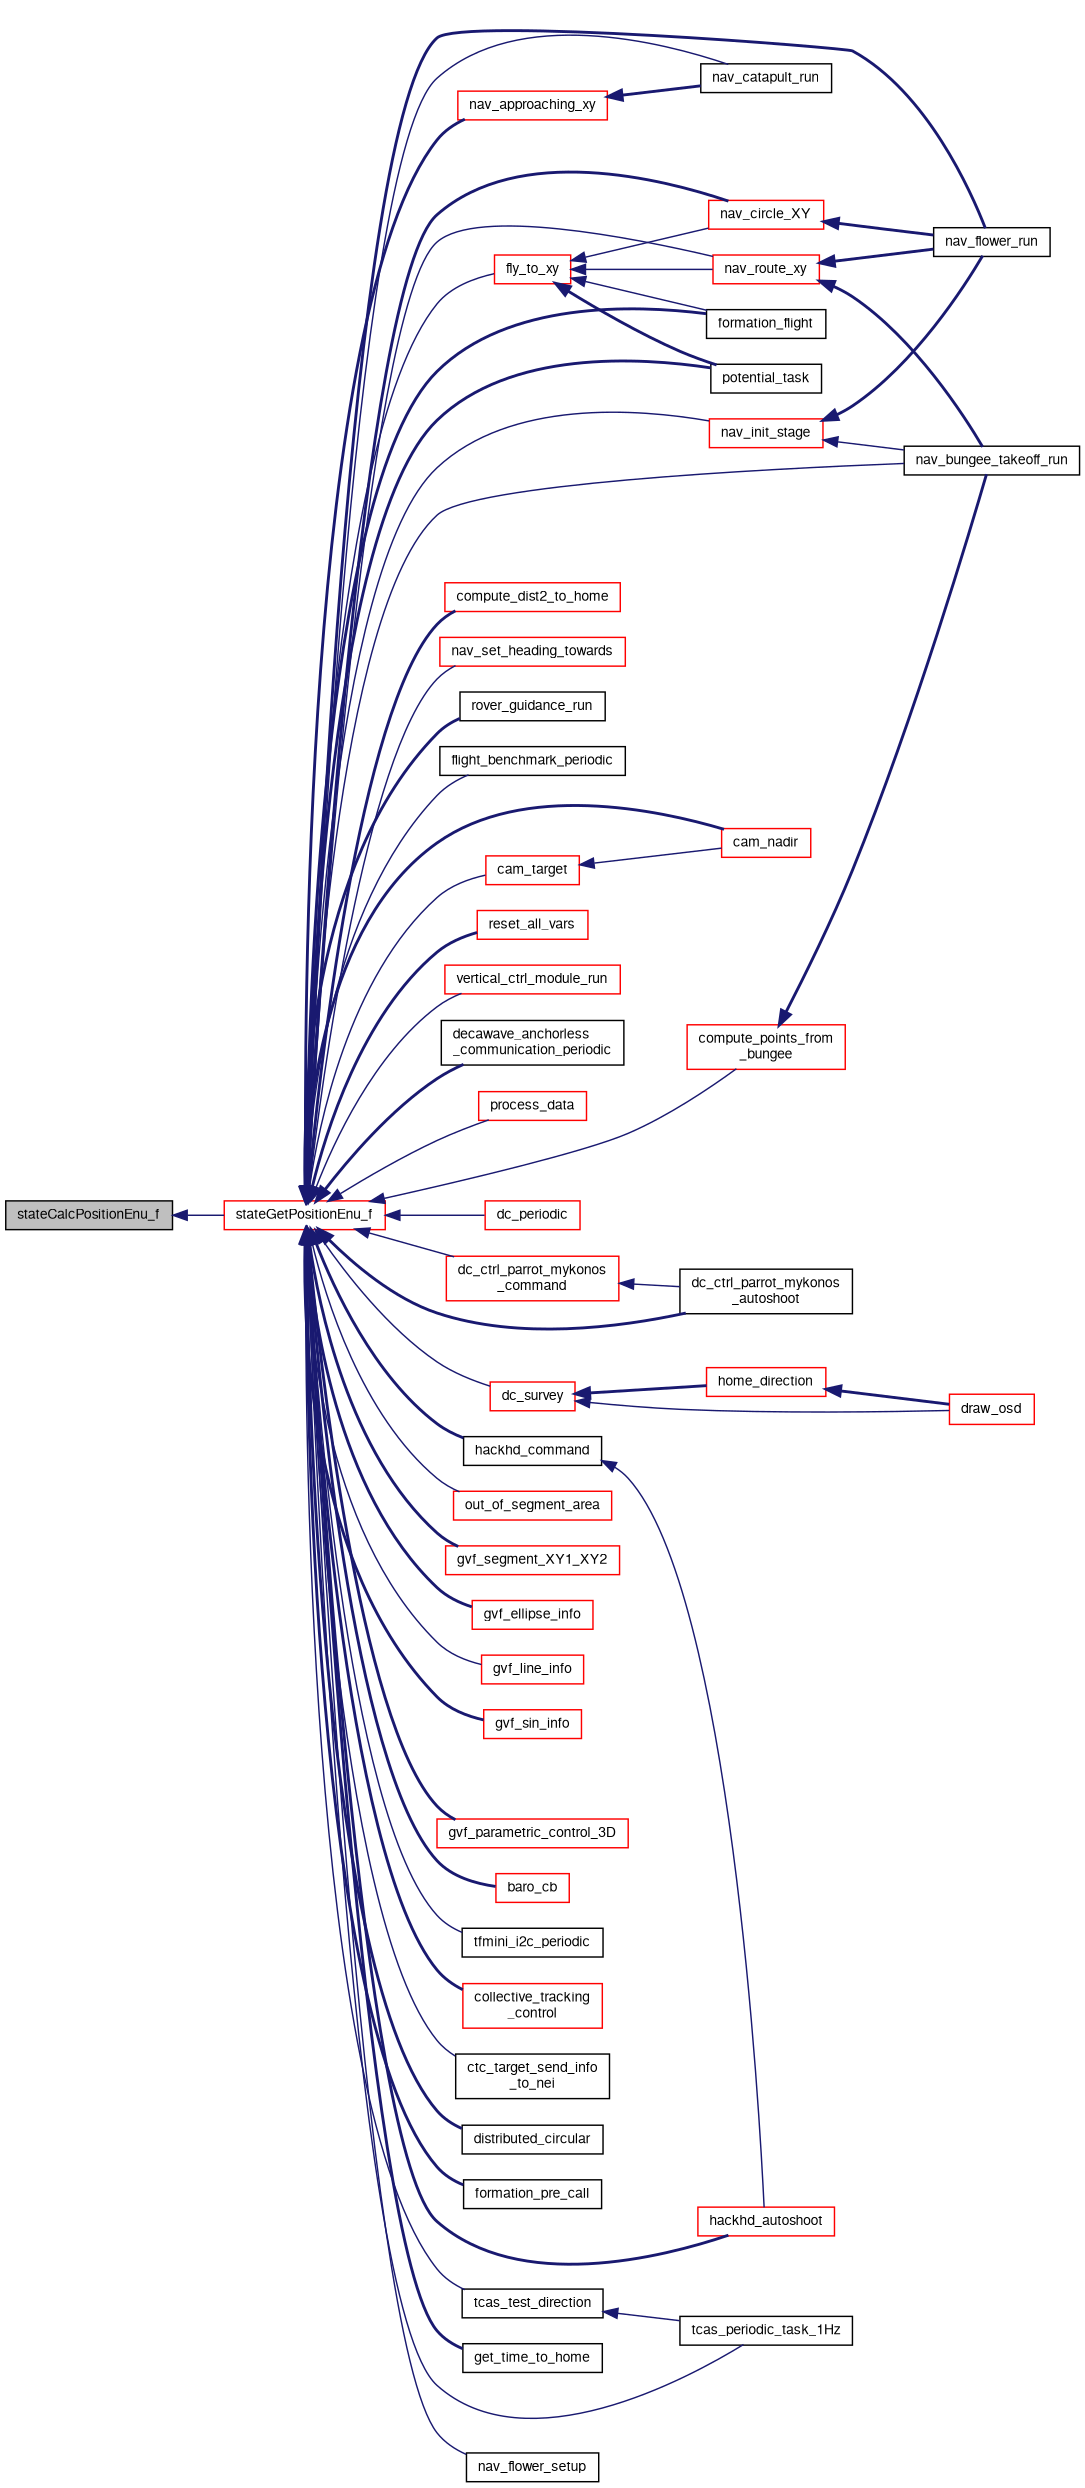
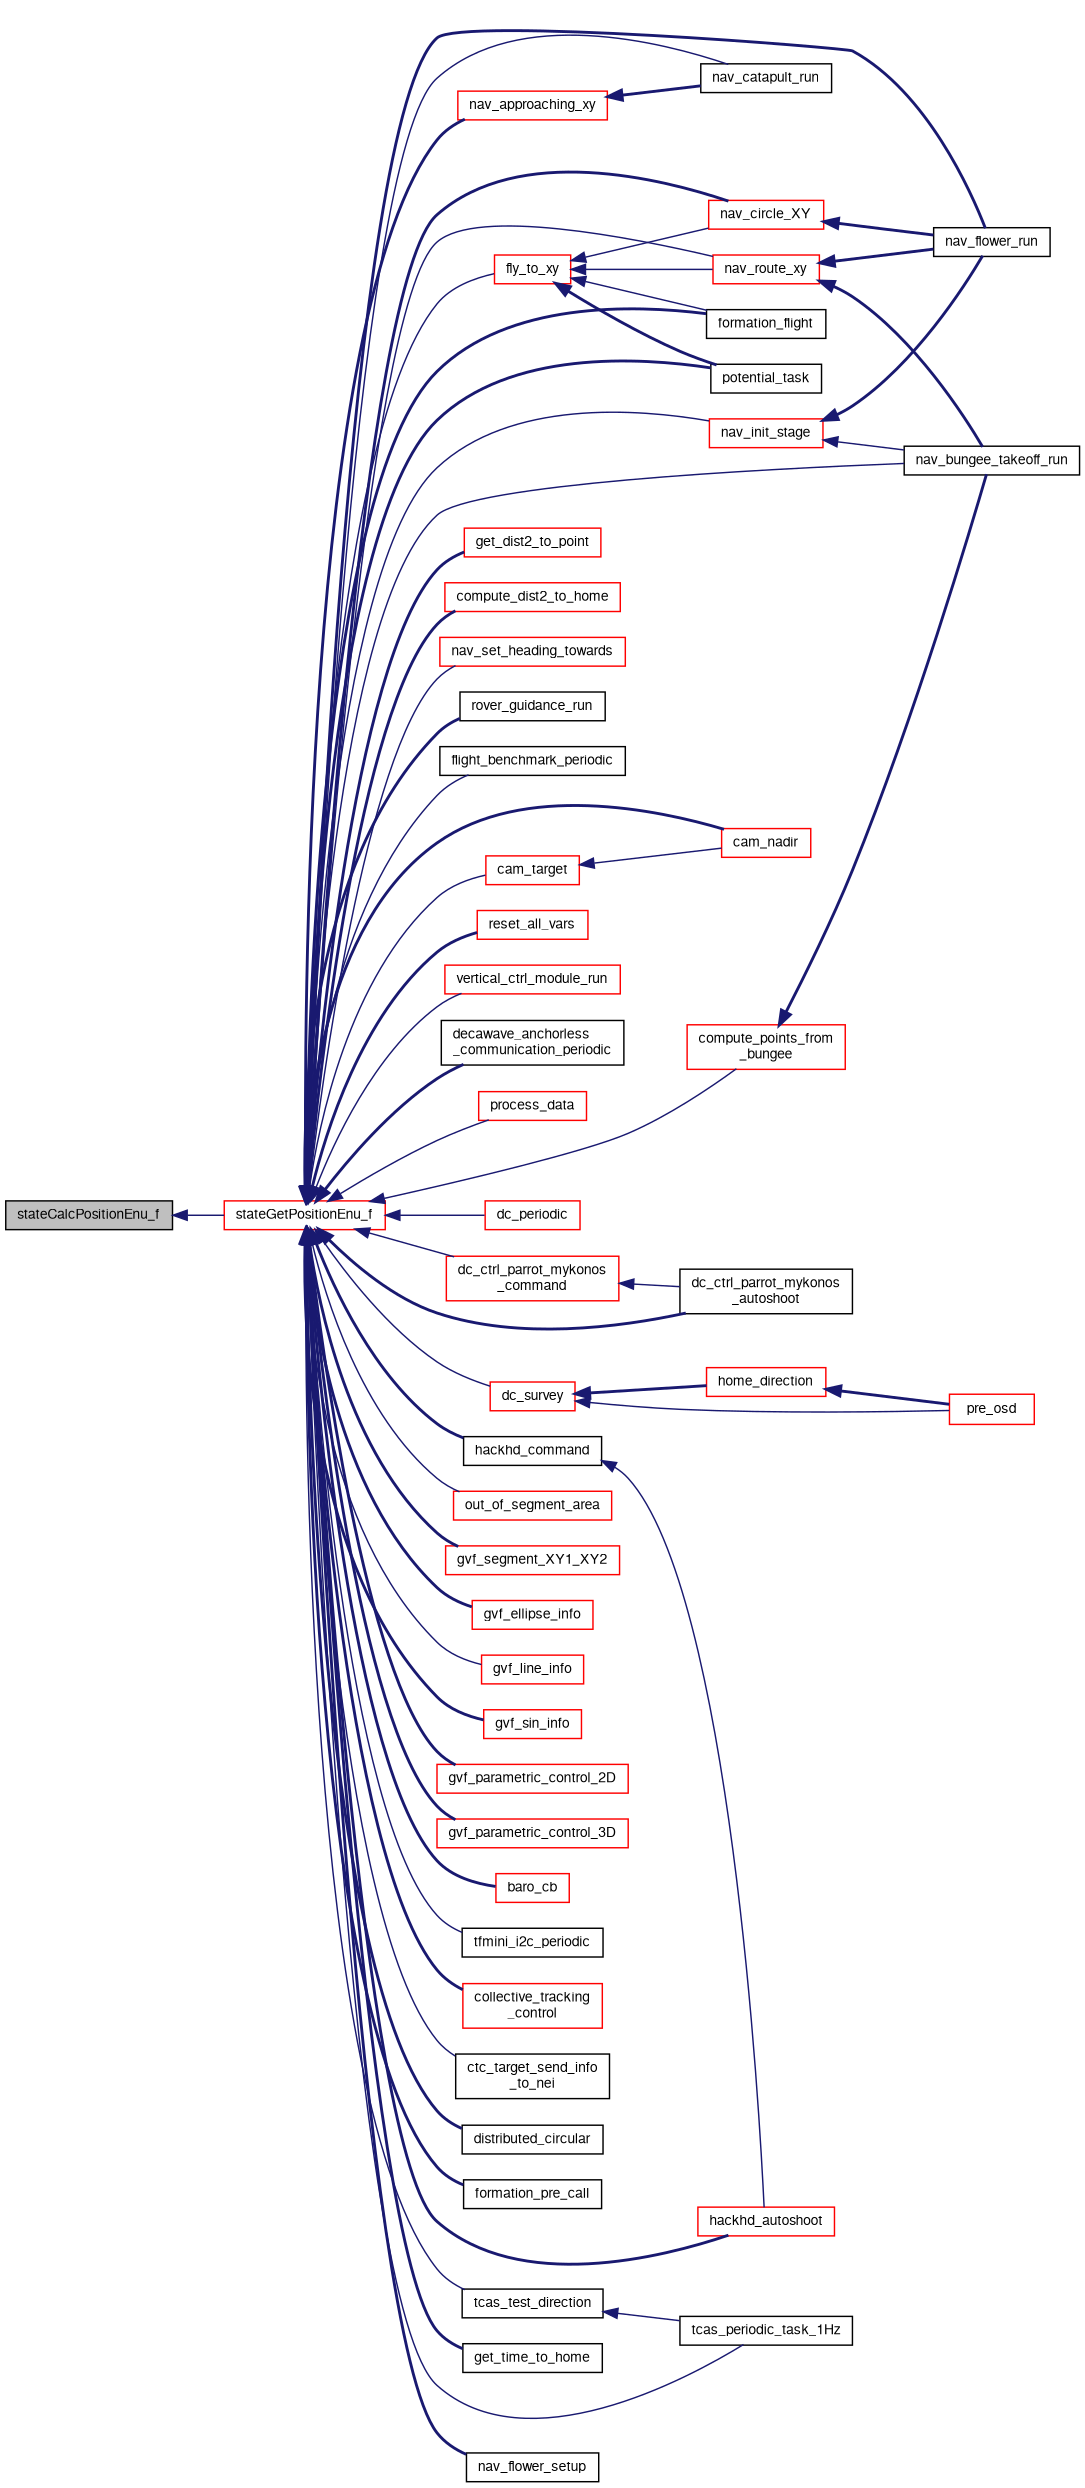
node "get_dist2_to_point": added
node "draw_osd": label "draw_osd" -> "pre_osd"
node "gvf_parametric_control_2D": added
edge "nav_flower_setup" -> "stateGetPositionEnu_f": style solid -> bold
